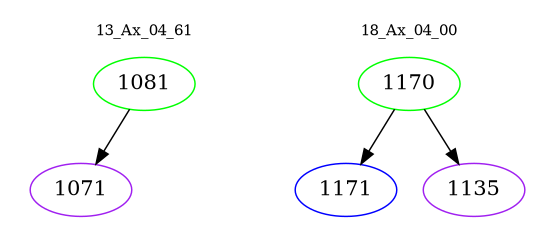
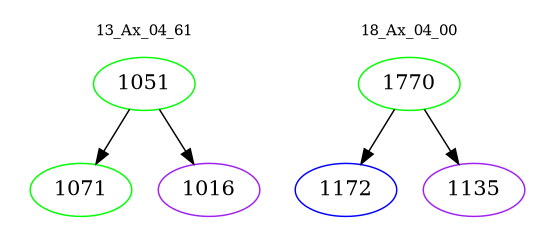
node "1081": label "1081" -> "1051"
node "1170": label "1170" -> "1770"
node "1071": color purple -> green
node "1016": added
node "1171": label "1171" -> "1172"
